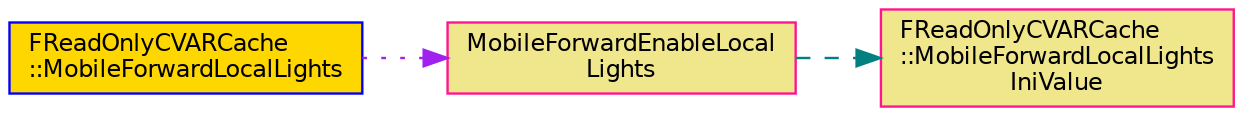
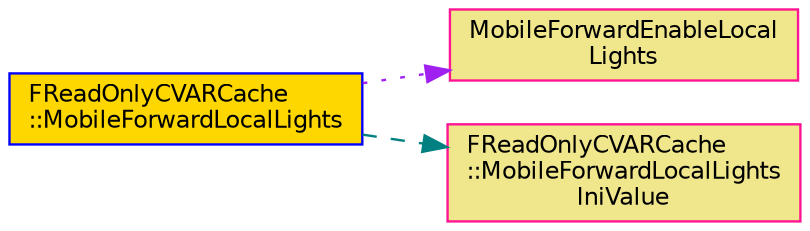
edge "MobileForwardEnableLocal Lights" -> "FReadOnlyCVARCache ::MobileForwardLocalLights IniValue": now "FReadOnlyCVARCache ::MobileForwardLocalLights" -> "FReadOnlyCVARCache ::MobileForwardLocalLights IniValue"
